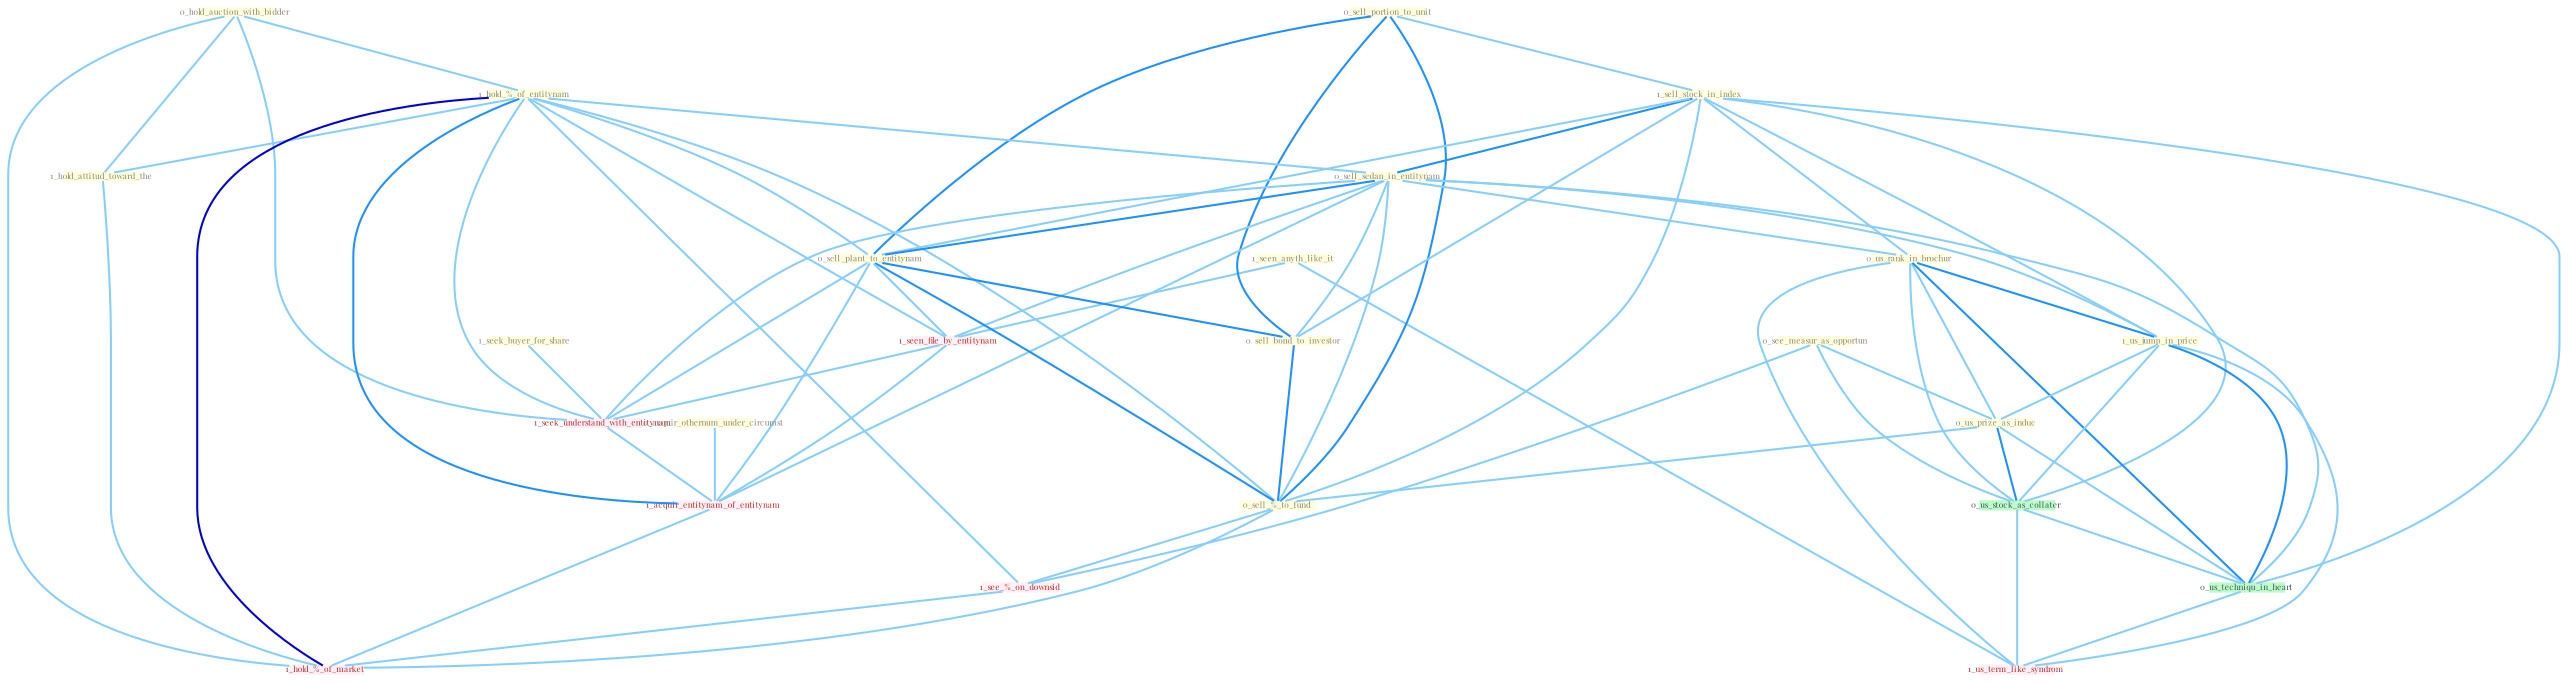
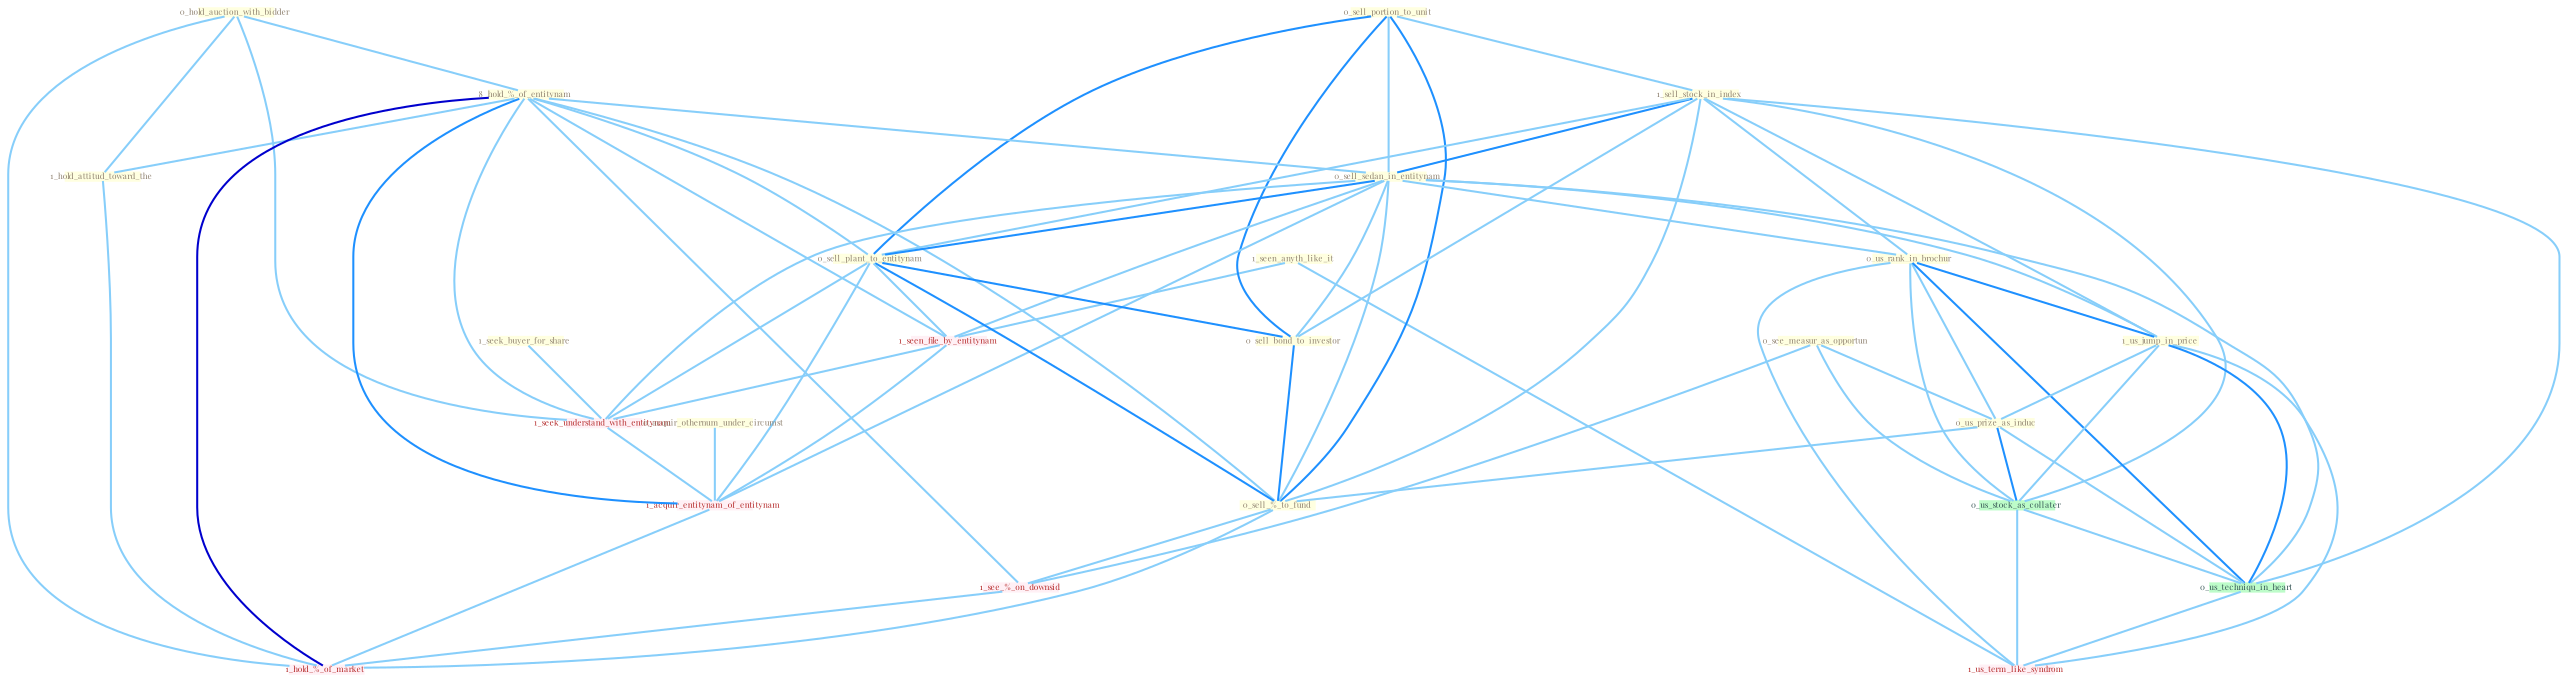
node "1_hold_%_of_entitynam": label "1_hold_%_of_entitynam" -> "8_hold_%_of_entitynam"
edge "0_sell_portion_to_unit" -- "0_sell_sedan_in_entitynam": added
